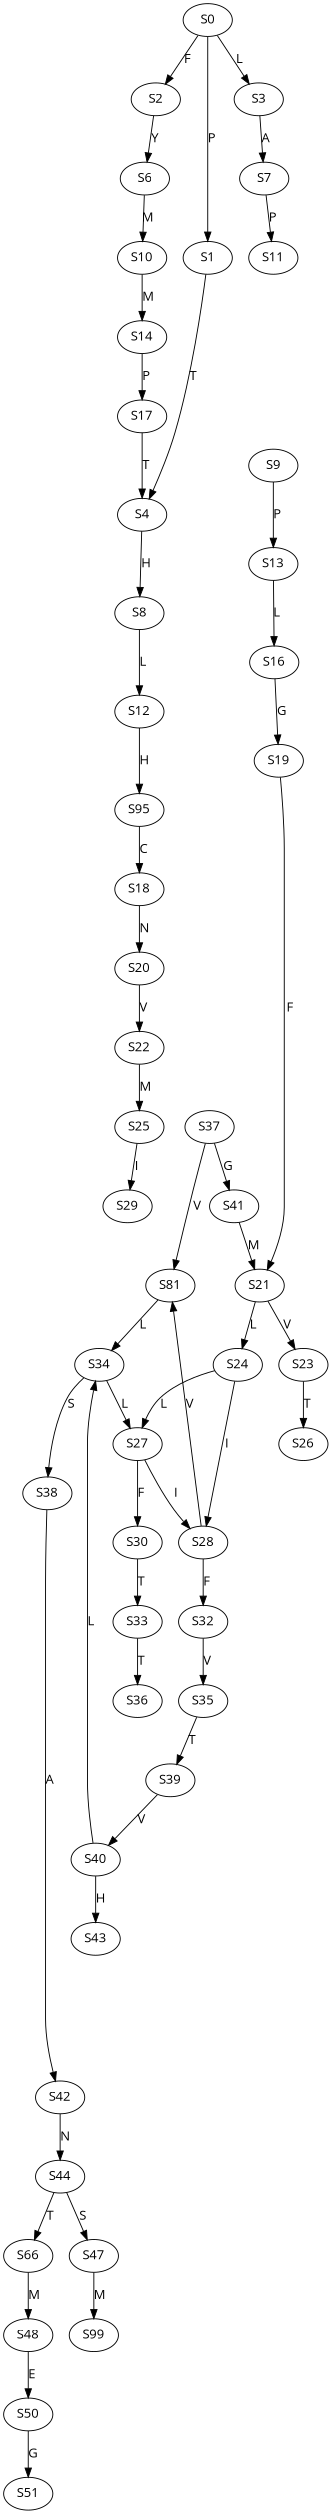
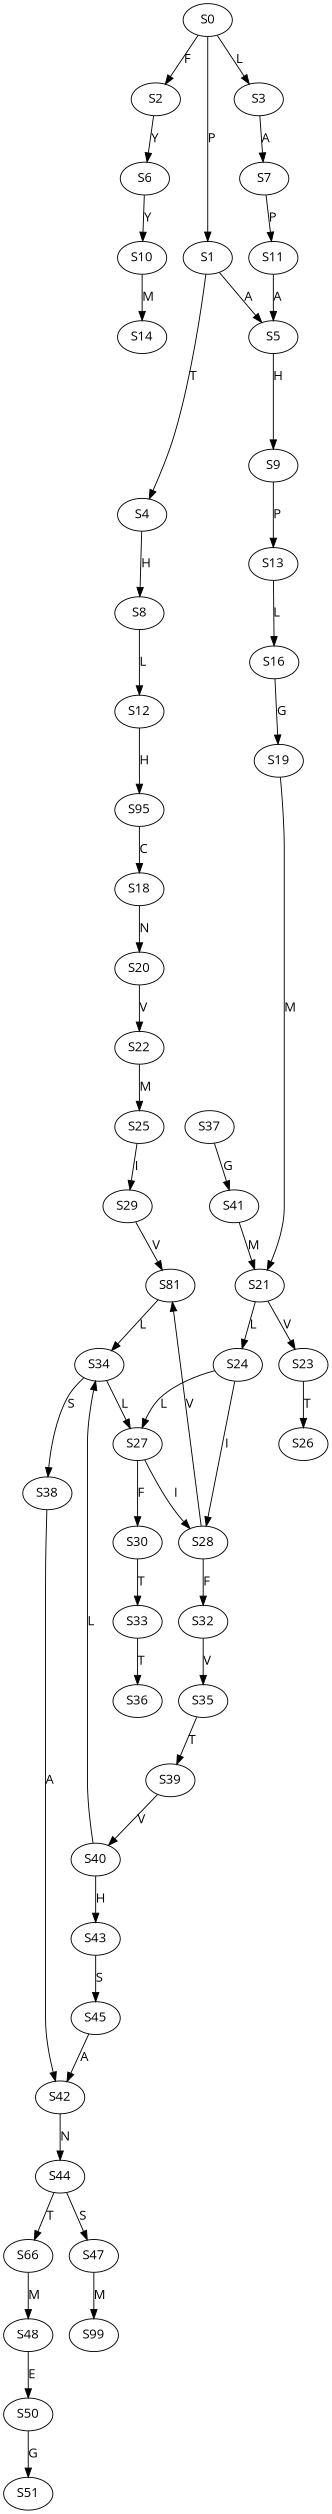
edge "S6" -> "S10": label "M" -> "Y"
node "S5": added
node "S17": removed
edge "S19" -> "S21": label "F" -> "M"
edge "S37" -> "S81": now "S29" -> "S81"
node "S45": added
